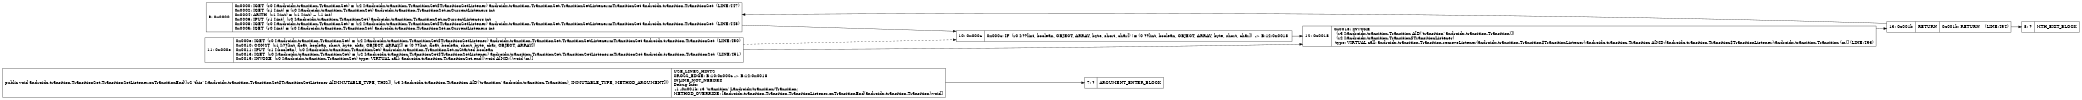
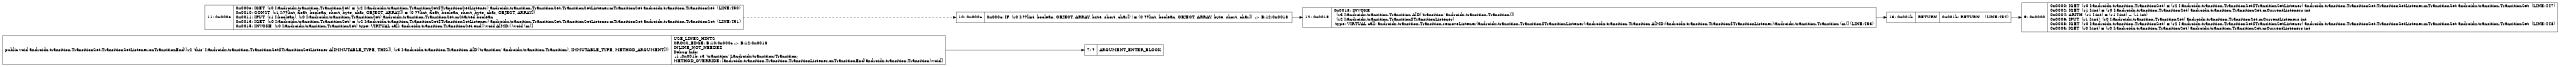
node "8: ?": removed
edge "9: 0x0000" -> "10: 0x000c": removed
edge "11: 0x000e" -> "12: 0x0018": removed
